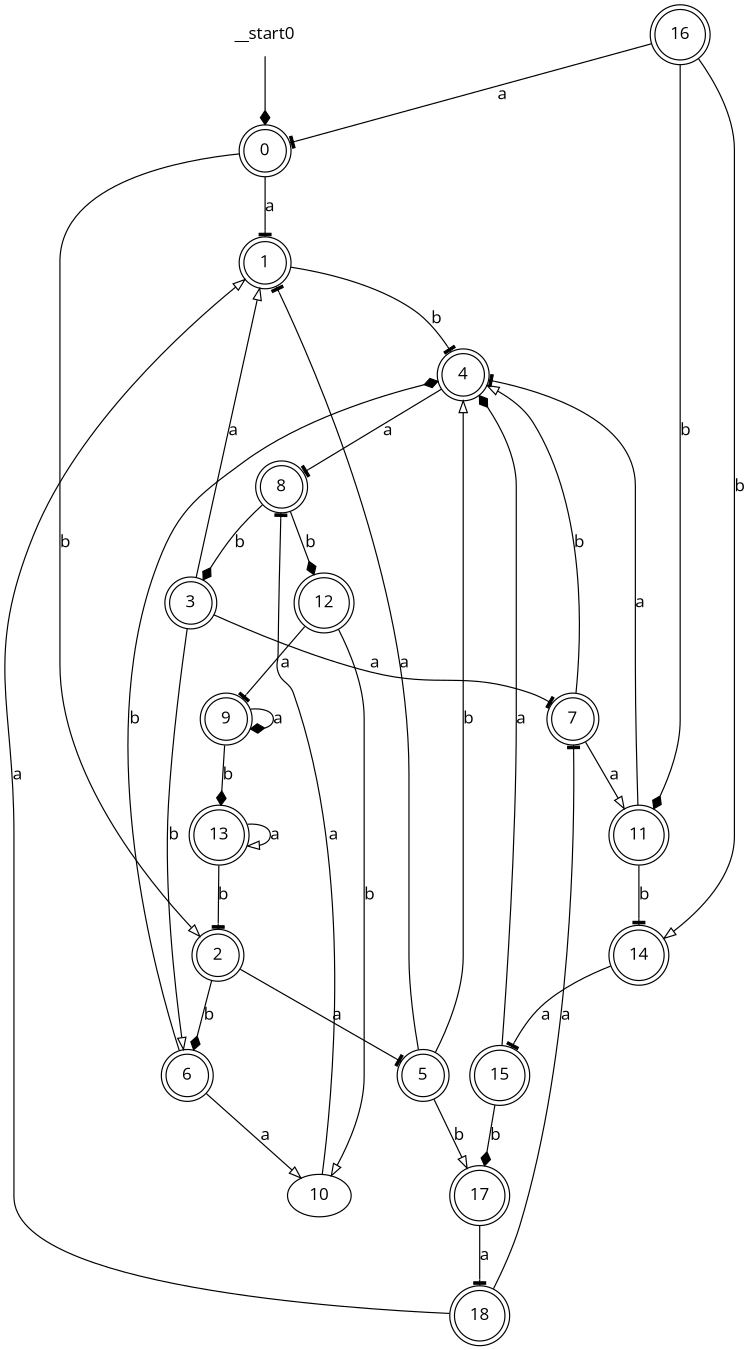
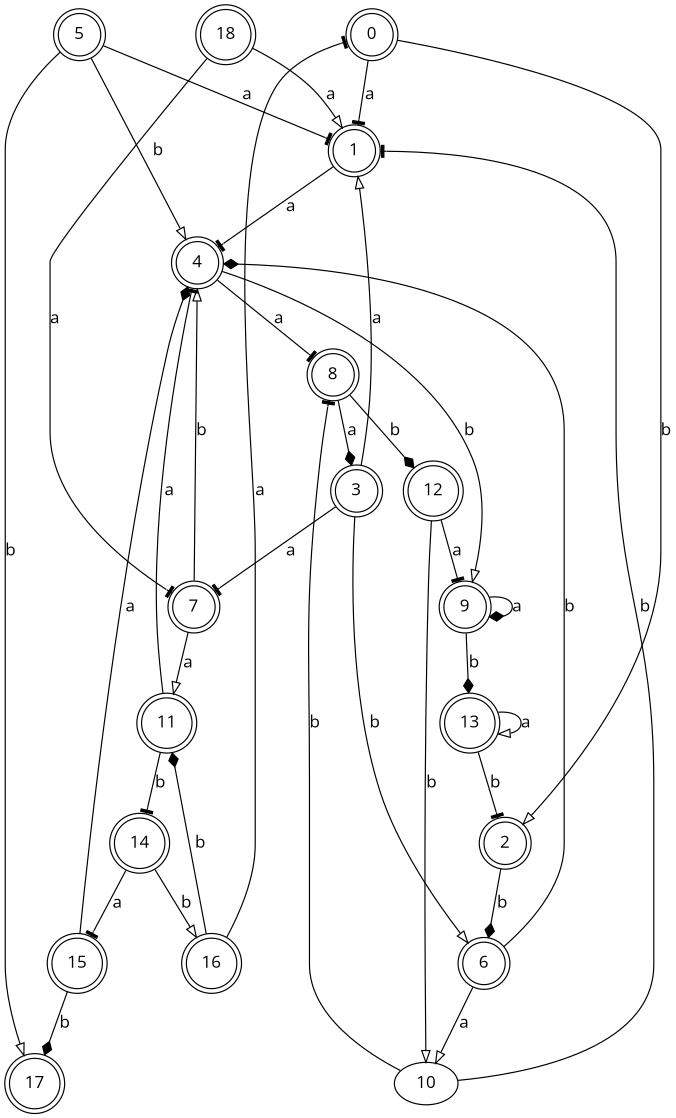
node "__start0": removed
edge "1" -> "4": label "b" -> "a"
edge "4" -> "9": added, label "b"
edge "16" -> "14": reversed
edge "8" -> "3": label "b" -> "a"
edge "10" -> "1": added, label "b"
edge "10" -> "8": label "a" -> "b"
edge "2" -> "5": removed, label "a"
edge "17" -> "18": removed, label "a"
